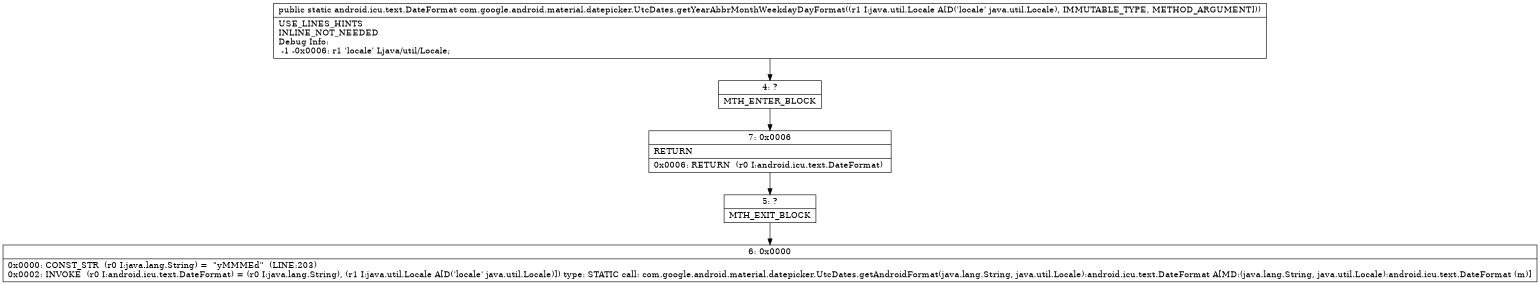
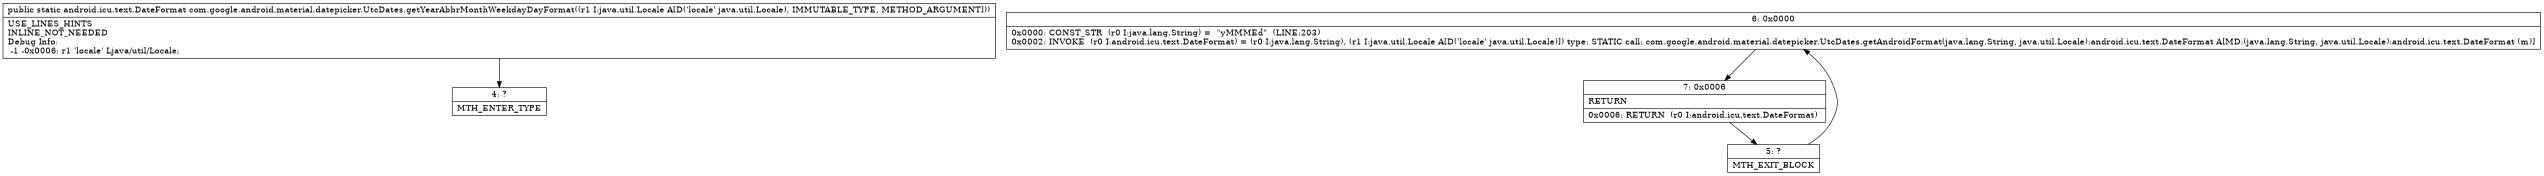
node "4: ?": text "MTH_ENTER_BLOCK" -> "MTH_ENTER_TYPE"
edge "4: ?" -> "7: 0x0006": now "6: 0x0000" -> "7: 0x0006"
